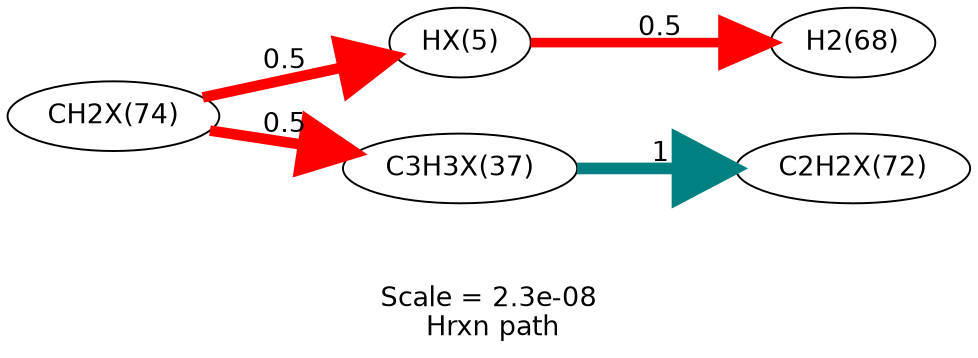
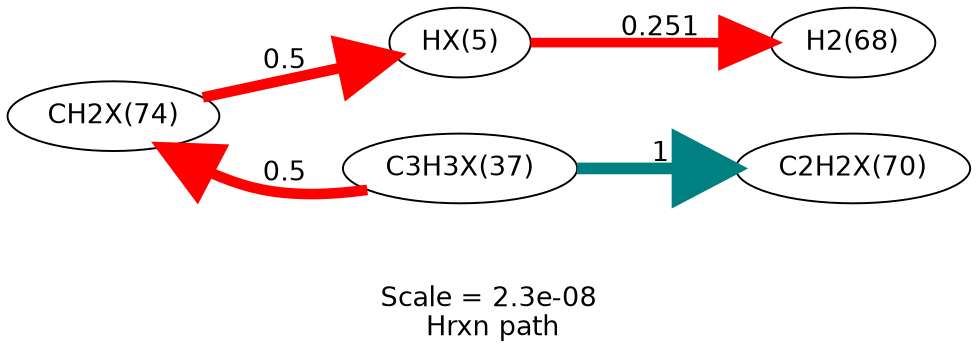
edge "HX(5)" -> "H2(68)": label " 0.5" -> " 0.251"
edge "CH2X(74)" -> "C3H3X(37)": reversed
node "C2H2X(72)": label "C2H2X(72)" -> "C2H2X(70)"
